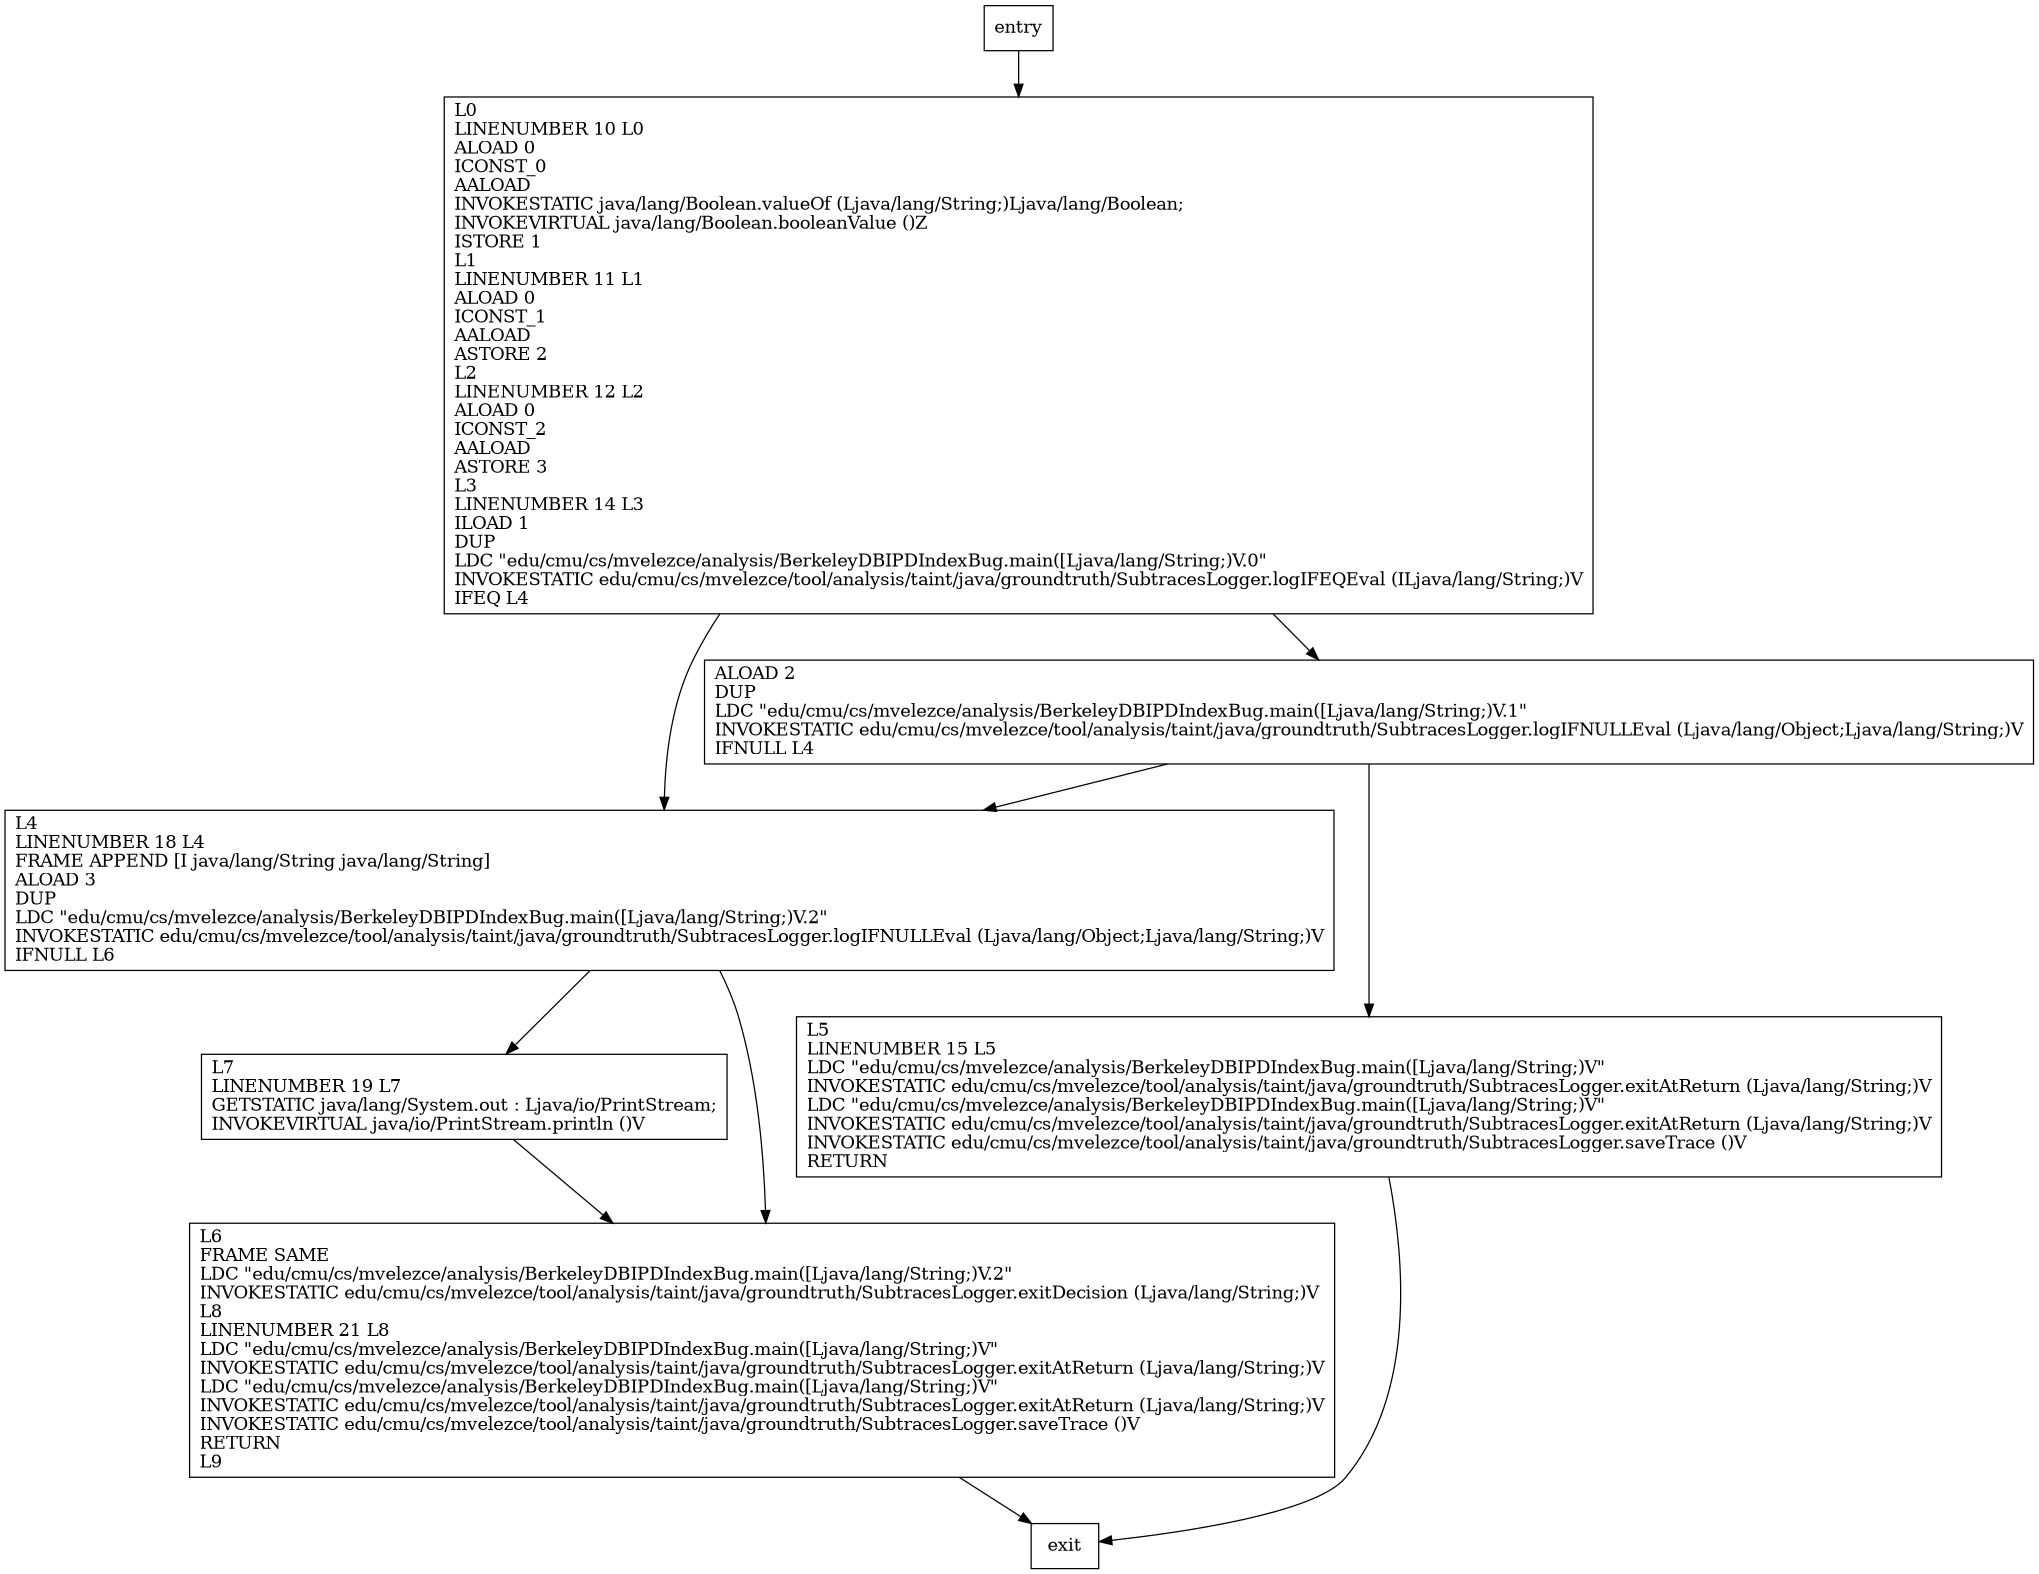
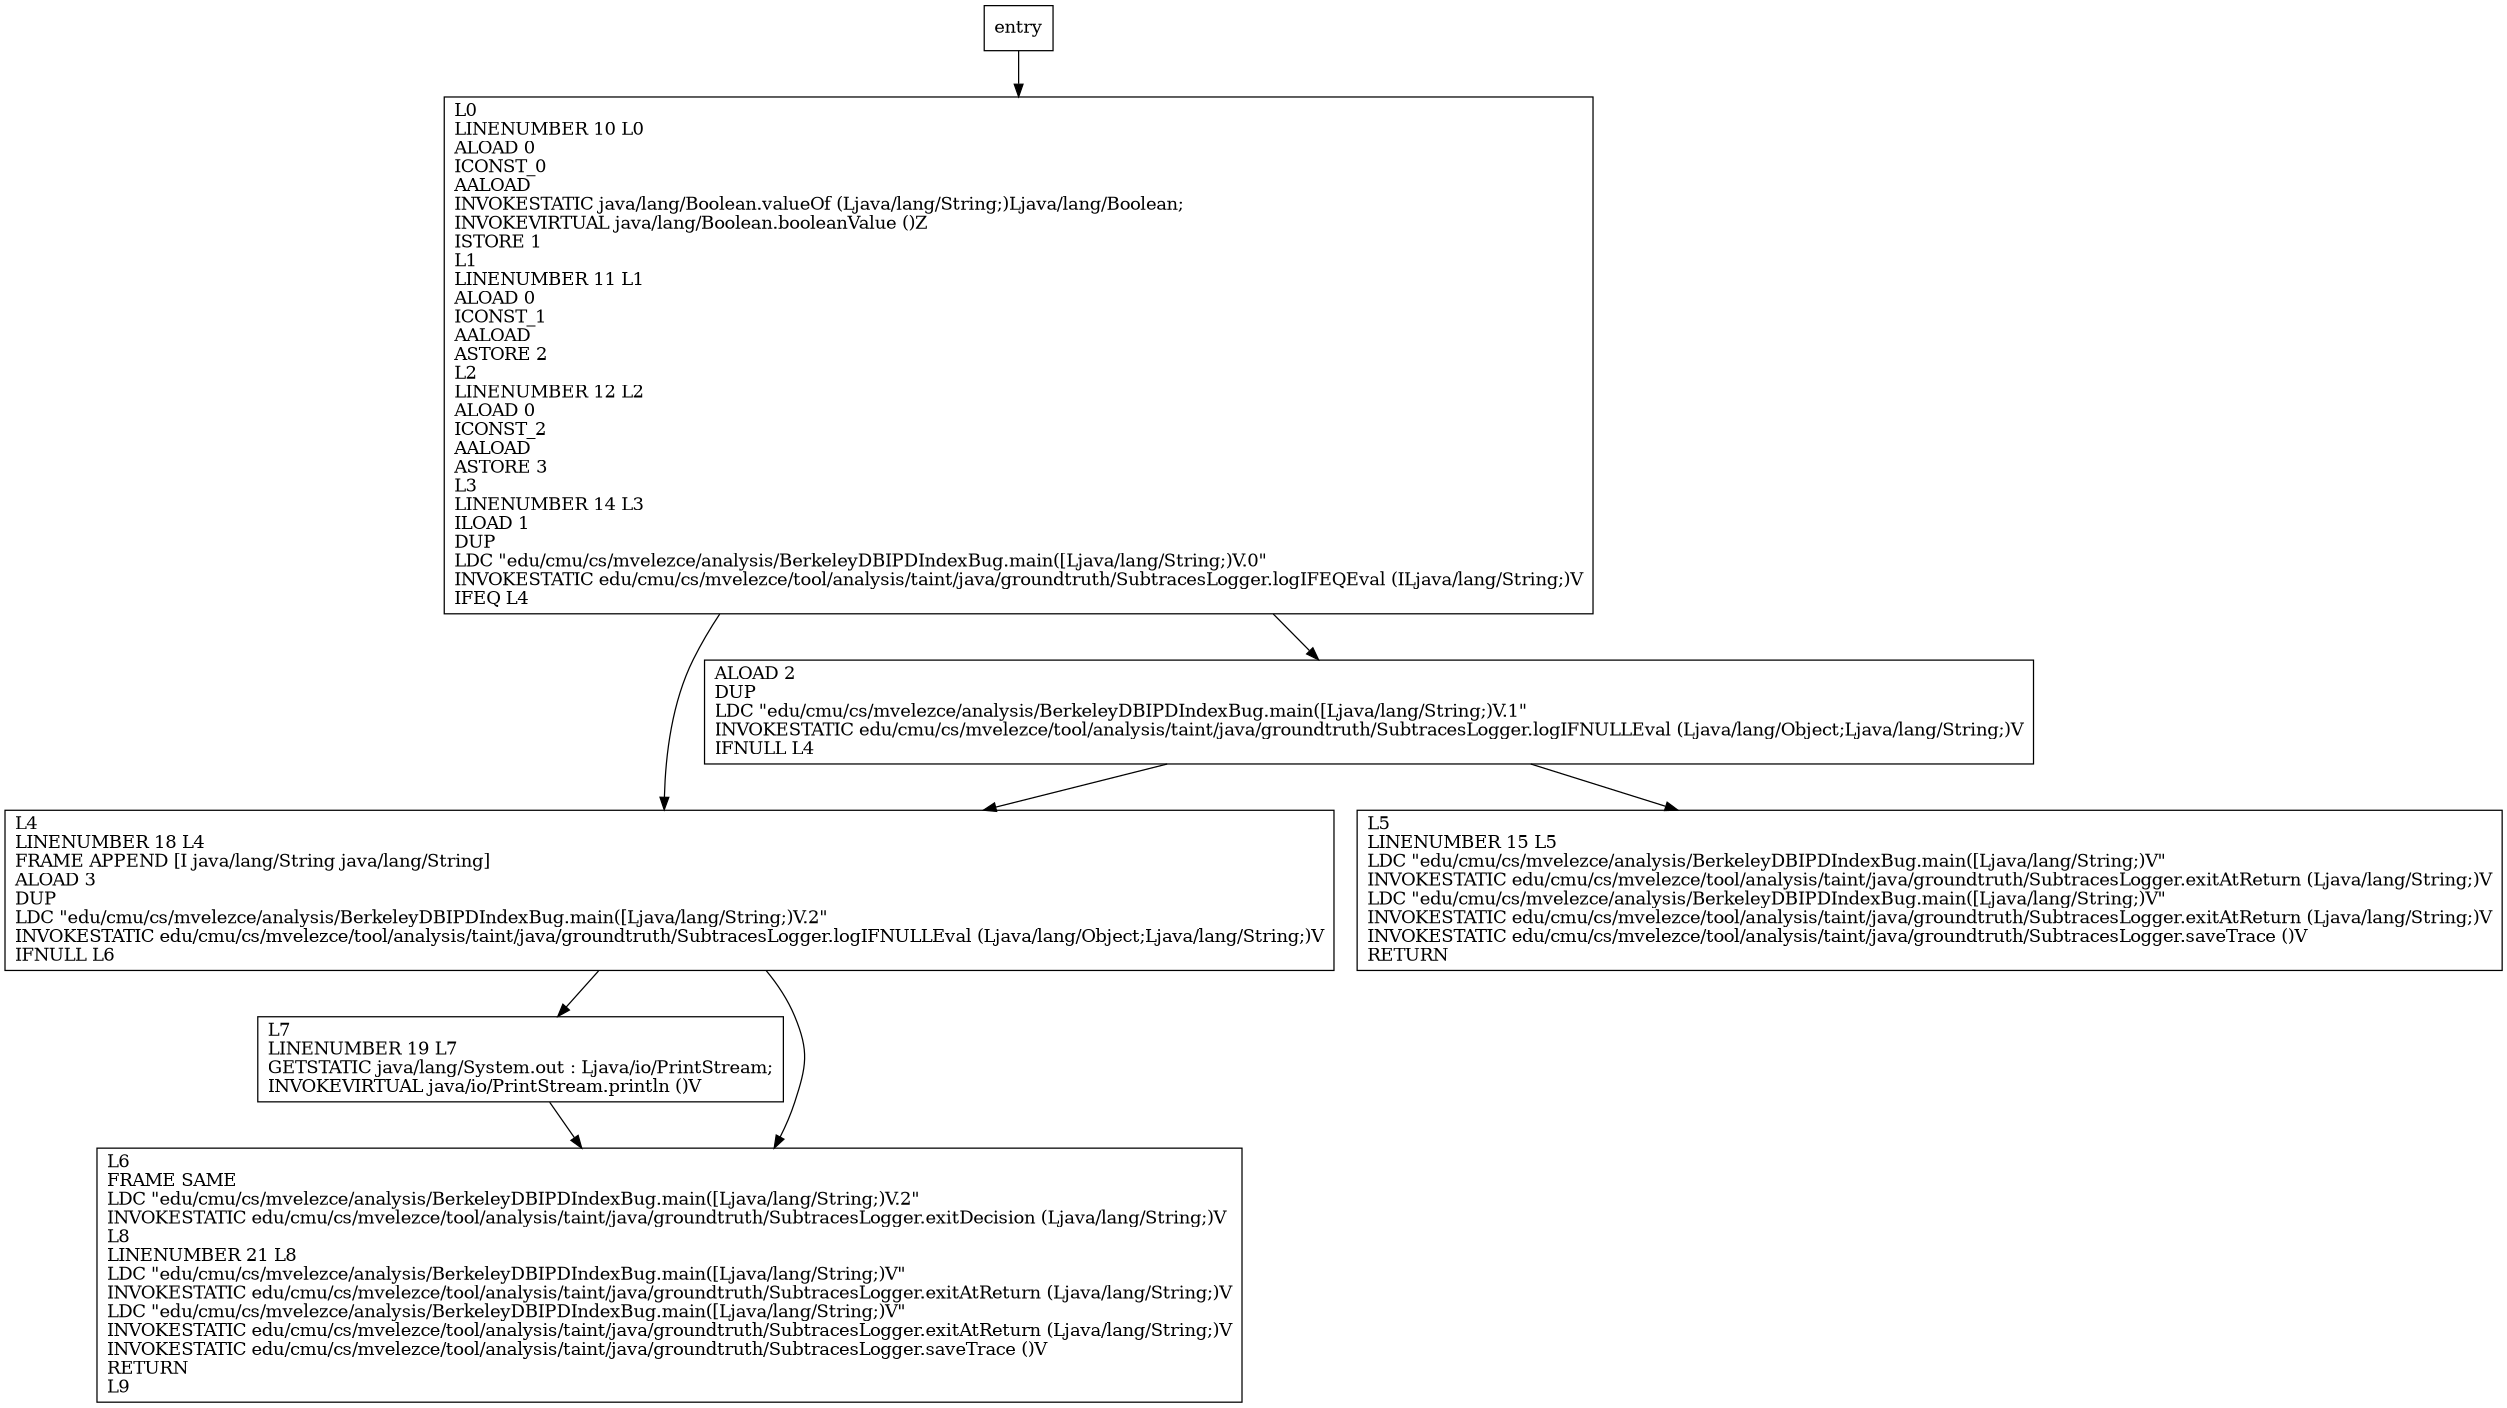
node "exit": removed
